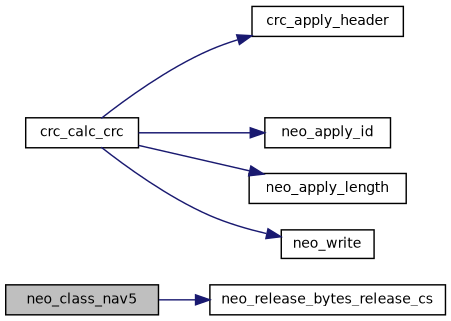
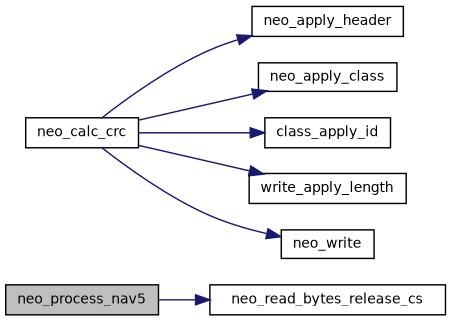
node "crc_apply_header": label "crc_apply_header" -> "neo_apply_header"
node "neo_apply_class": added
node "crc_calc_crc": label "crc_calc_crc" -> "neo_calc_crc"
node "neo_apply_id": label "neo_apply_id" -> "class_apply_id"
node "neo_apply_length": label "neo_apply_length" -> "write_apply_length"
node "neo_class_nav5": label "neo_class_nav5" -> "neo_process_nav5"
node "neo_release_bytes_release_cs": label "neo_release_bytes_release_cs" -> "neo_read_bytes_release_cs"
